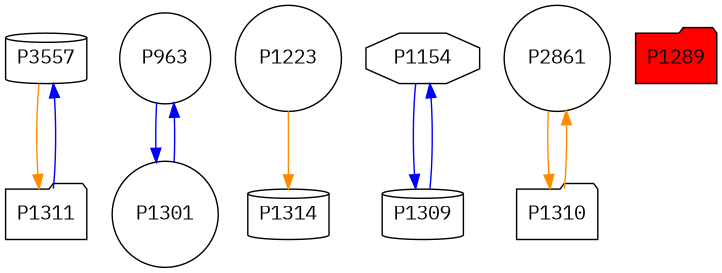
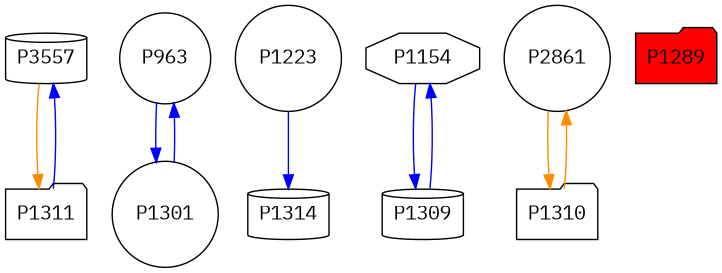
edge "P1223" -> "P1314": color darkorange -> blue
